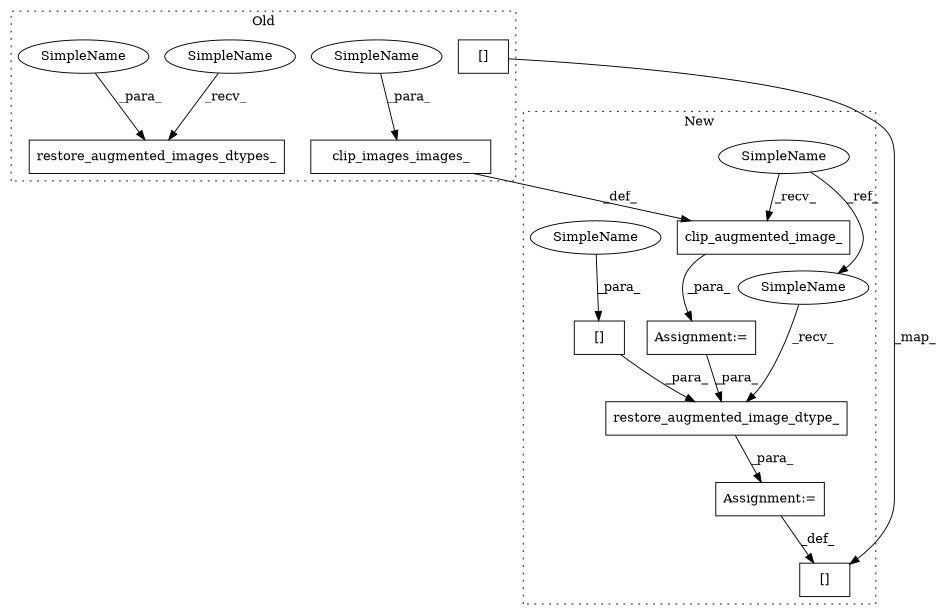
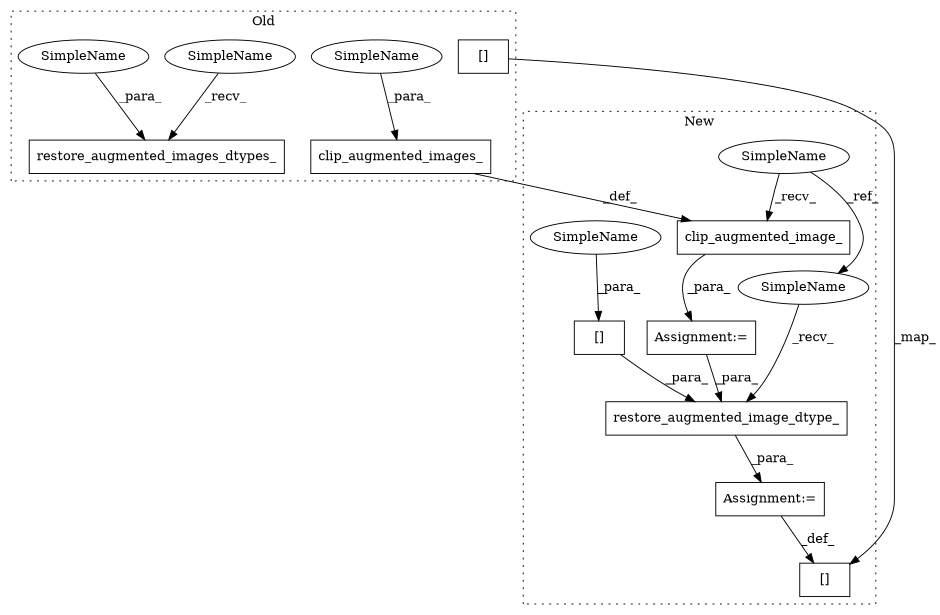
node "clip_images_images_": label "clip_images_images_" -> "clip_augmented_images_"
